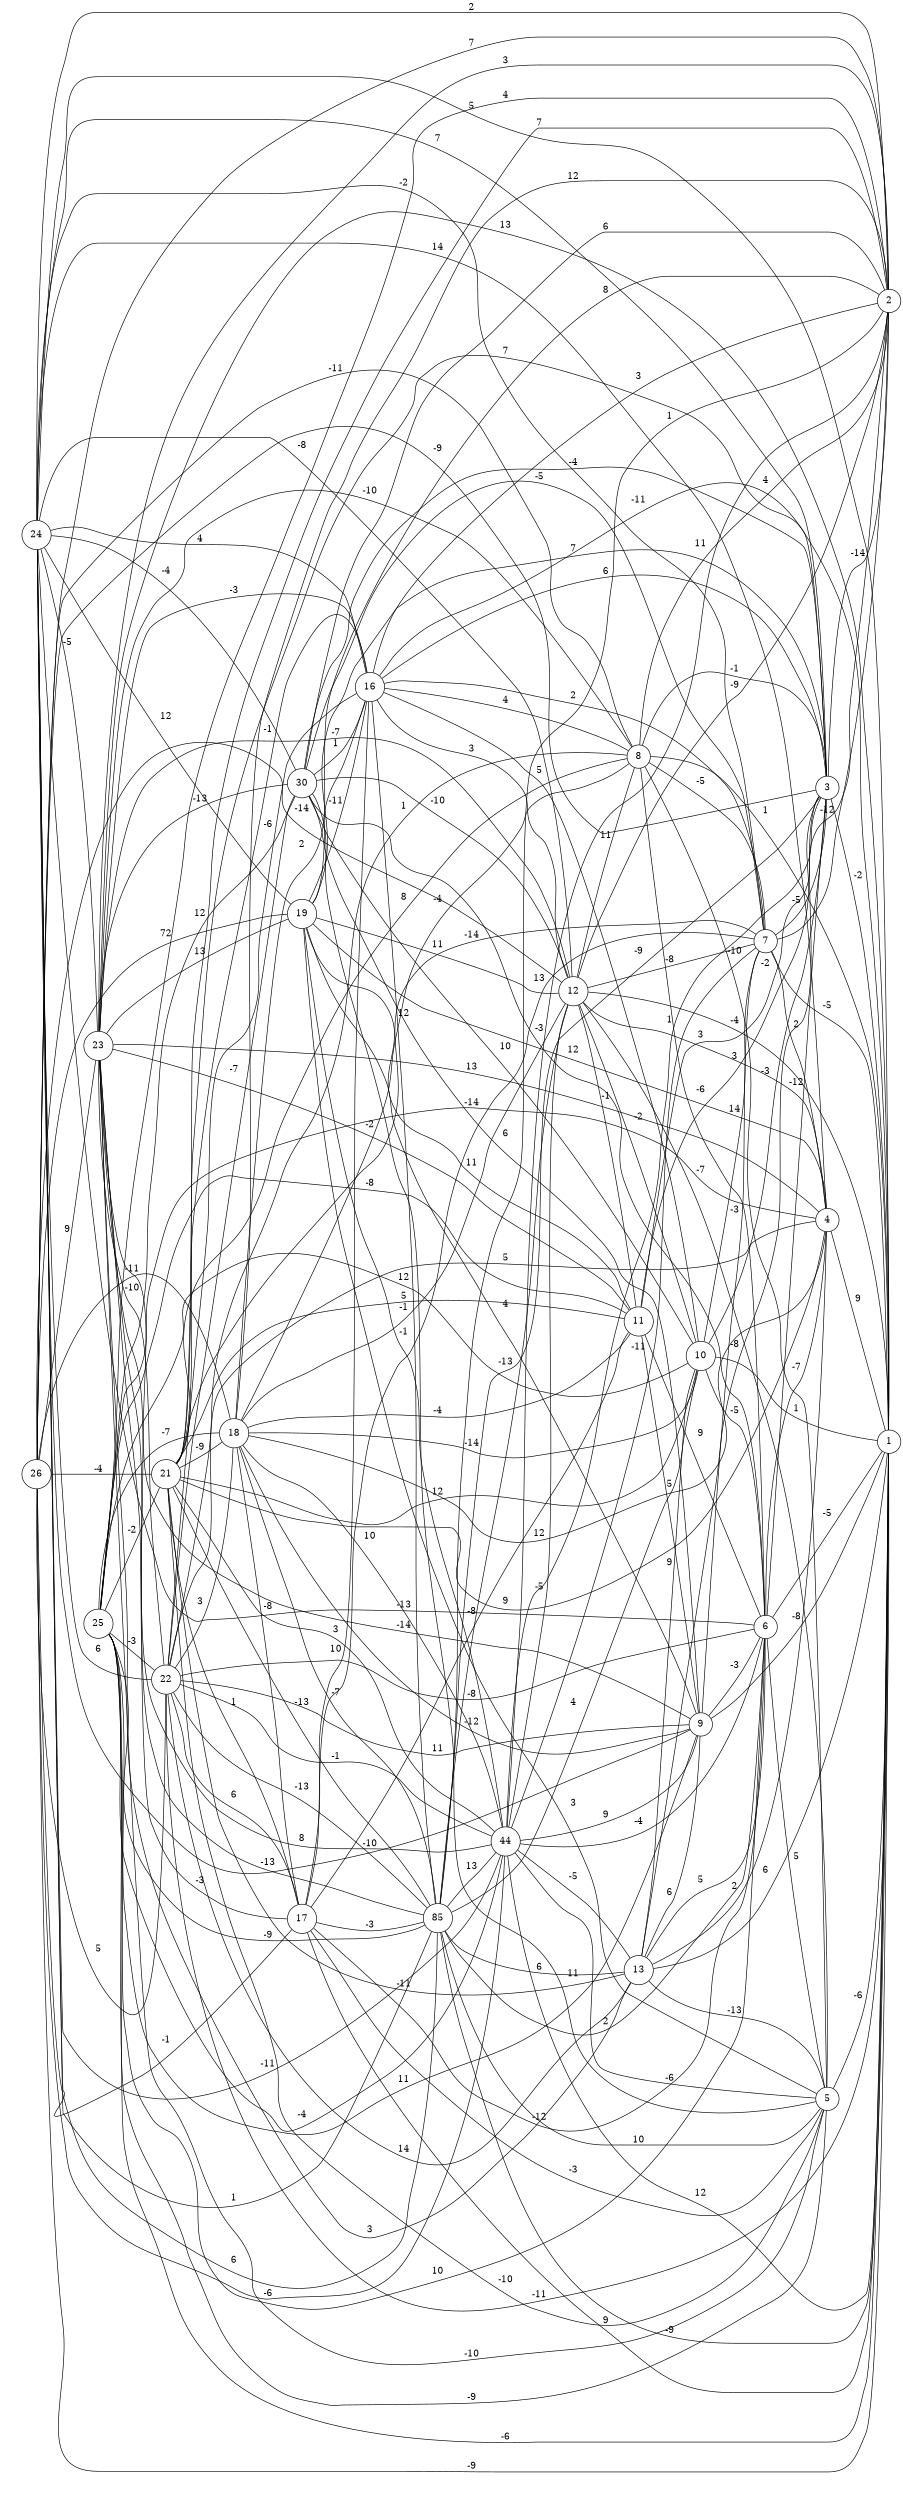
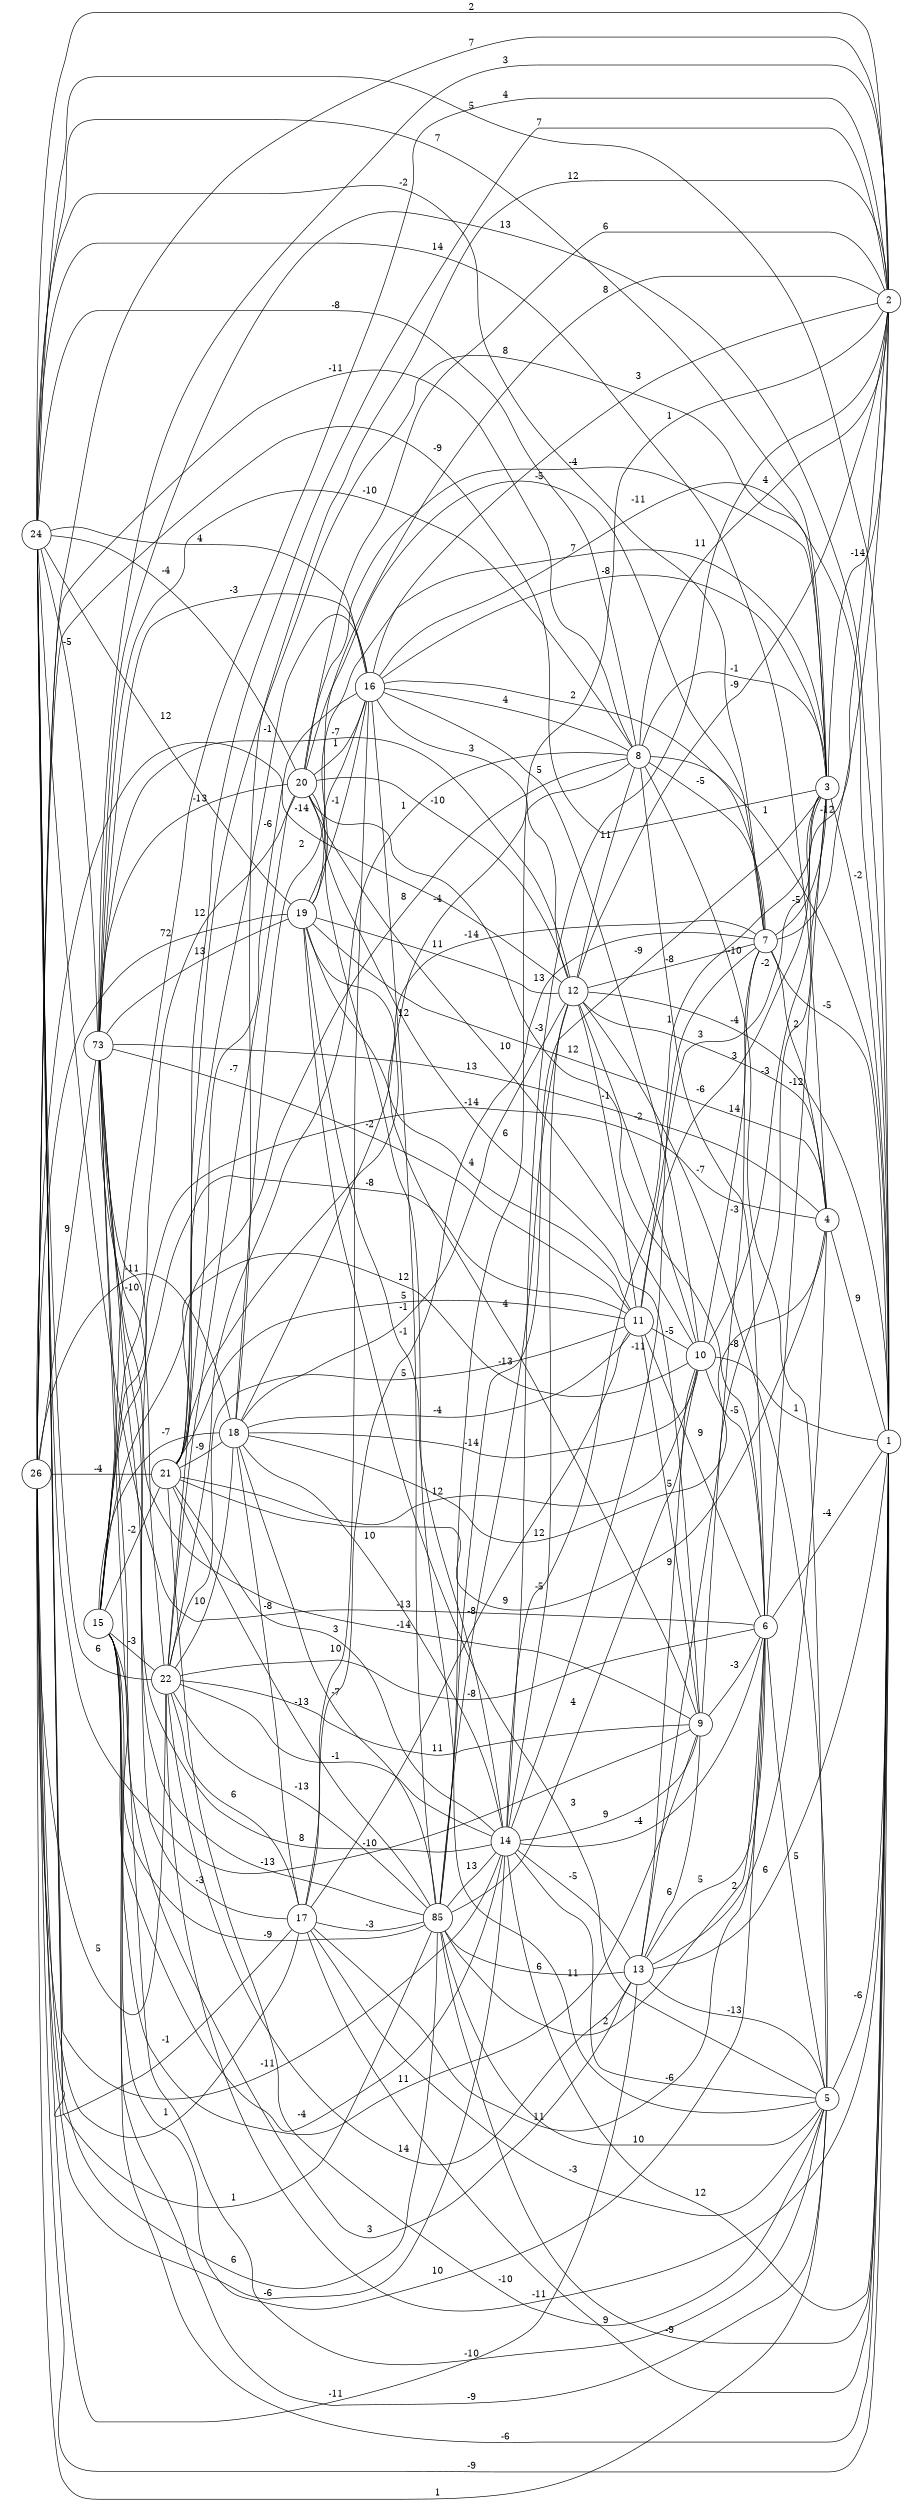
edge "3" -- "21": label "7" -> "8"
edge "24" -- "12": now "24" -- "8"
edge "16" -- "3": label "6" -> "-8"
node "30": label "30" -> "20"
edge "16" -- "19": label "-11" -> "-1"
node "23": label "23" -> "73"
edge "19" -- "11": label "11" -> "4"
edge "4" -- "22": now "11" -- "22"
edge "11" -- "10": added, label "-5"
edge "4" -- "6": removed, label "-7"
edge "1" -- "6": label "-5" -> "-4"
edge "1" -- "9": removed, label "-8"
edge "18" -- "22": label "3" -> "10"
node "25": label "25" -> "15"
edge "18" -- "9": removed, label "-12"
edge "21" -- "17": now "26" -- "17"
node "44": label "44" -> "14"
edge "21" -- "13": now "26" -- "13"
edge "6" -- "17": label "-12" -> "11"
edge "26" -- "5": added, label "1"
